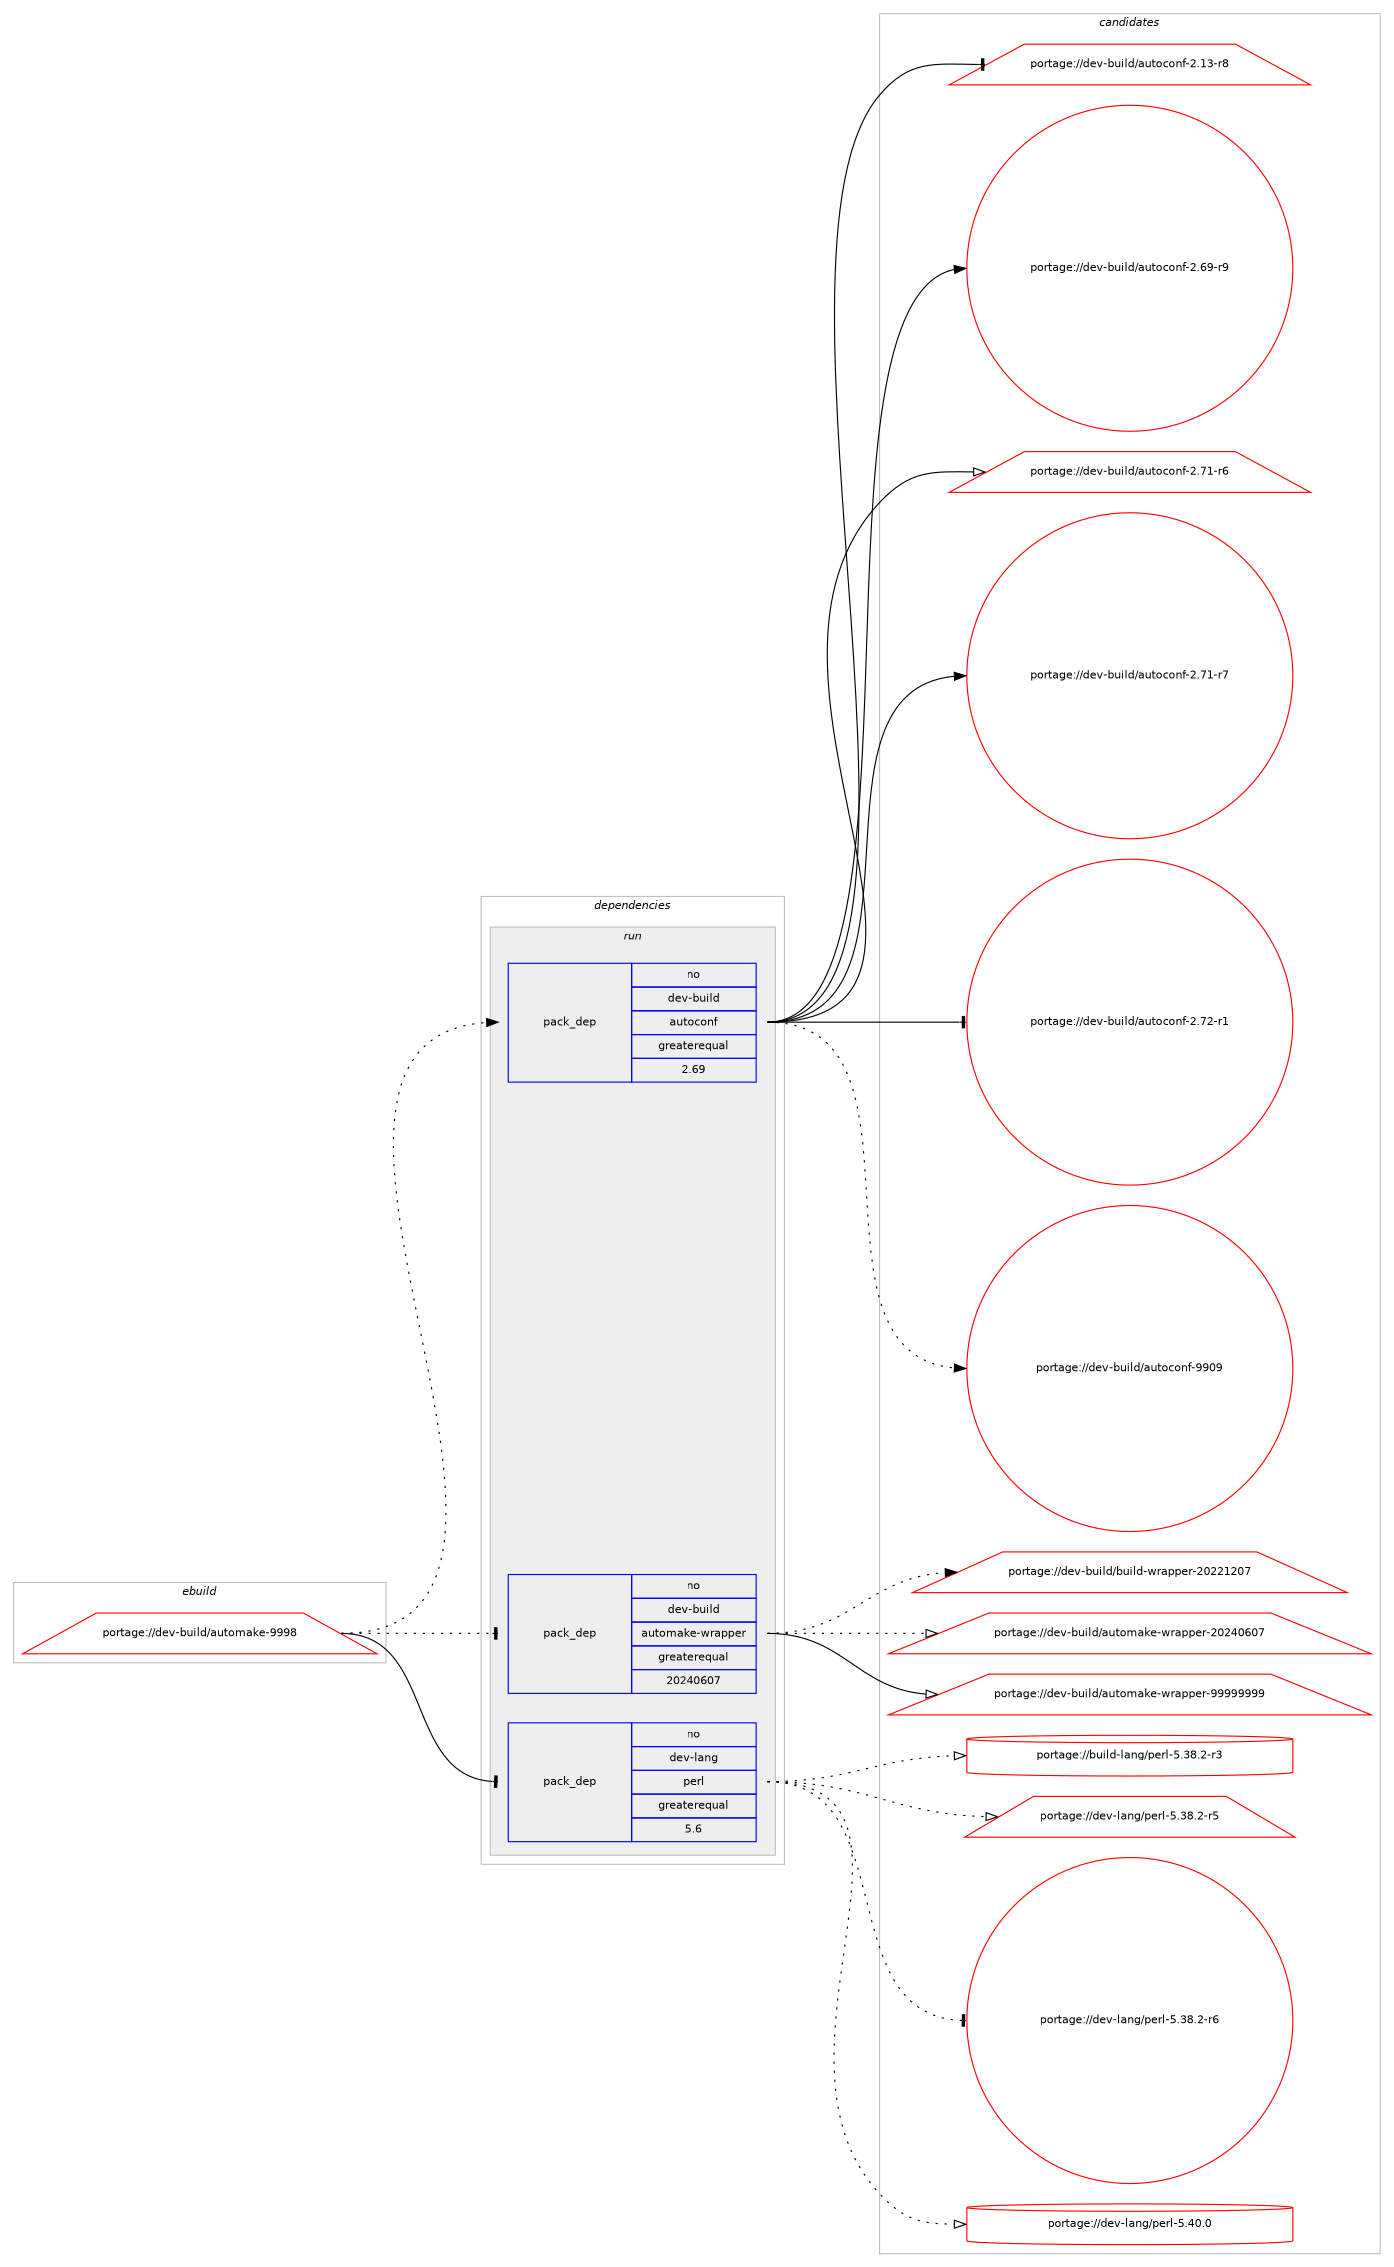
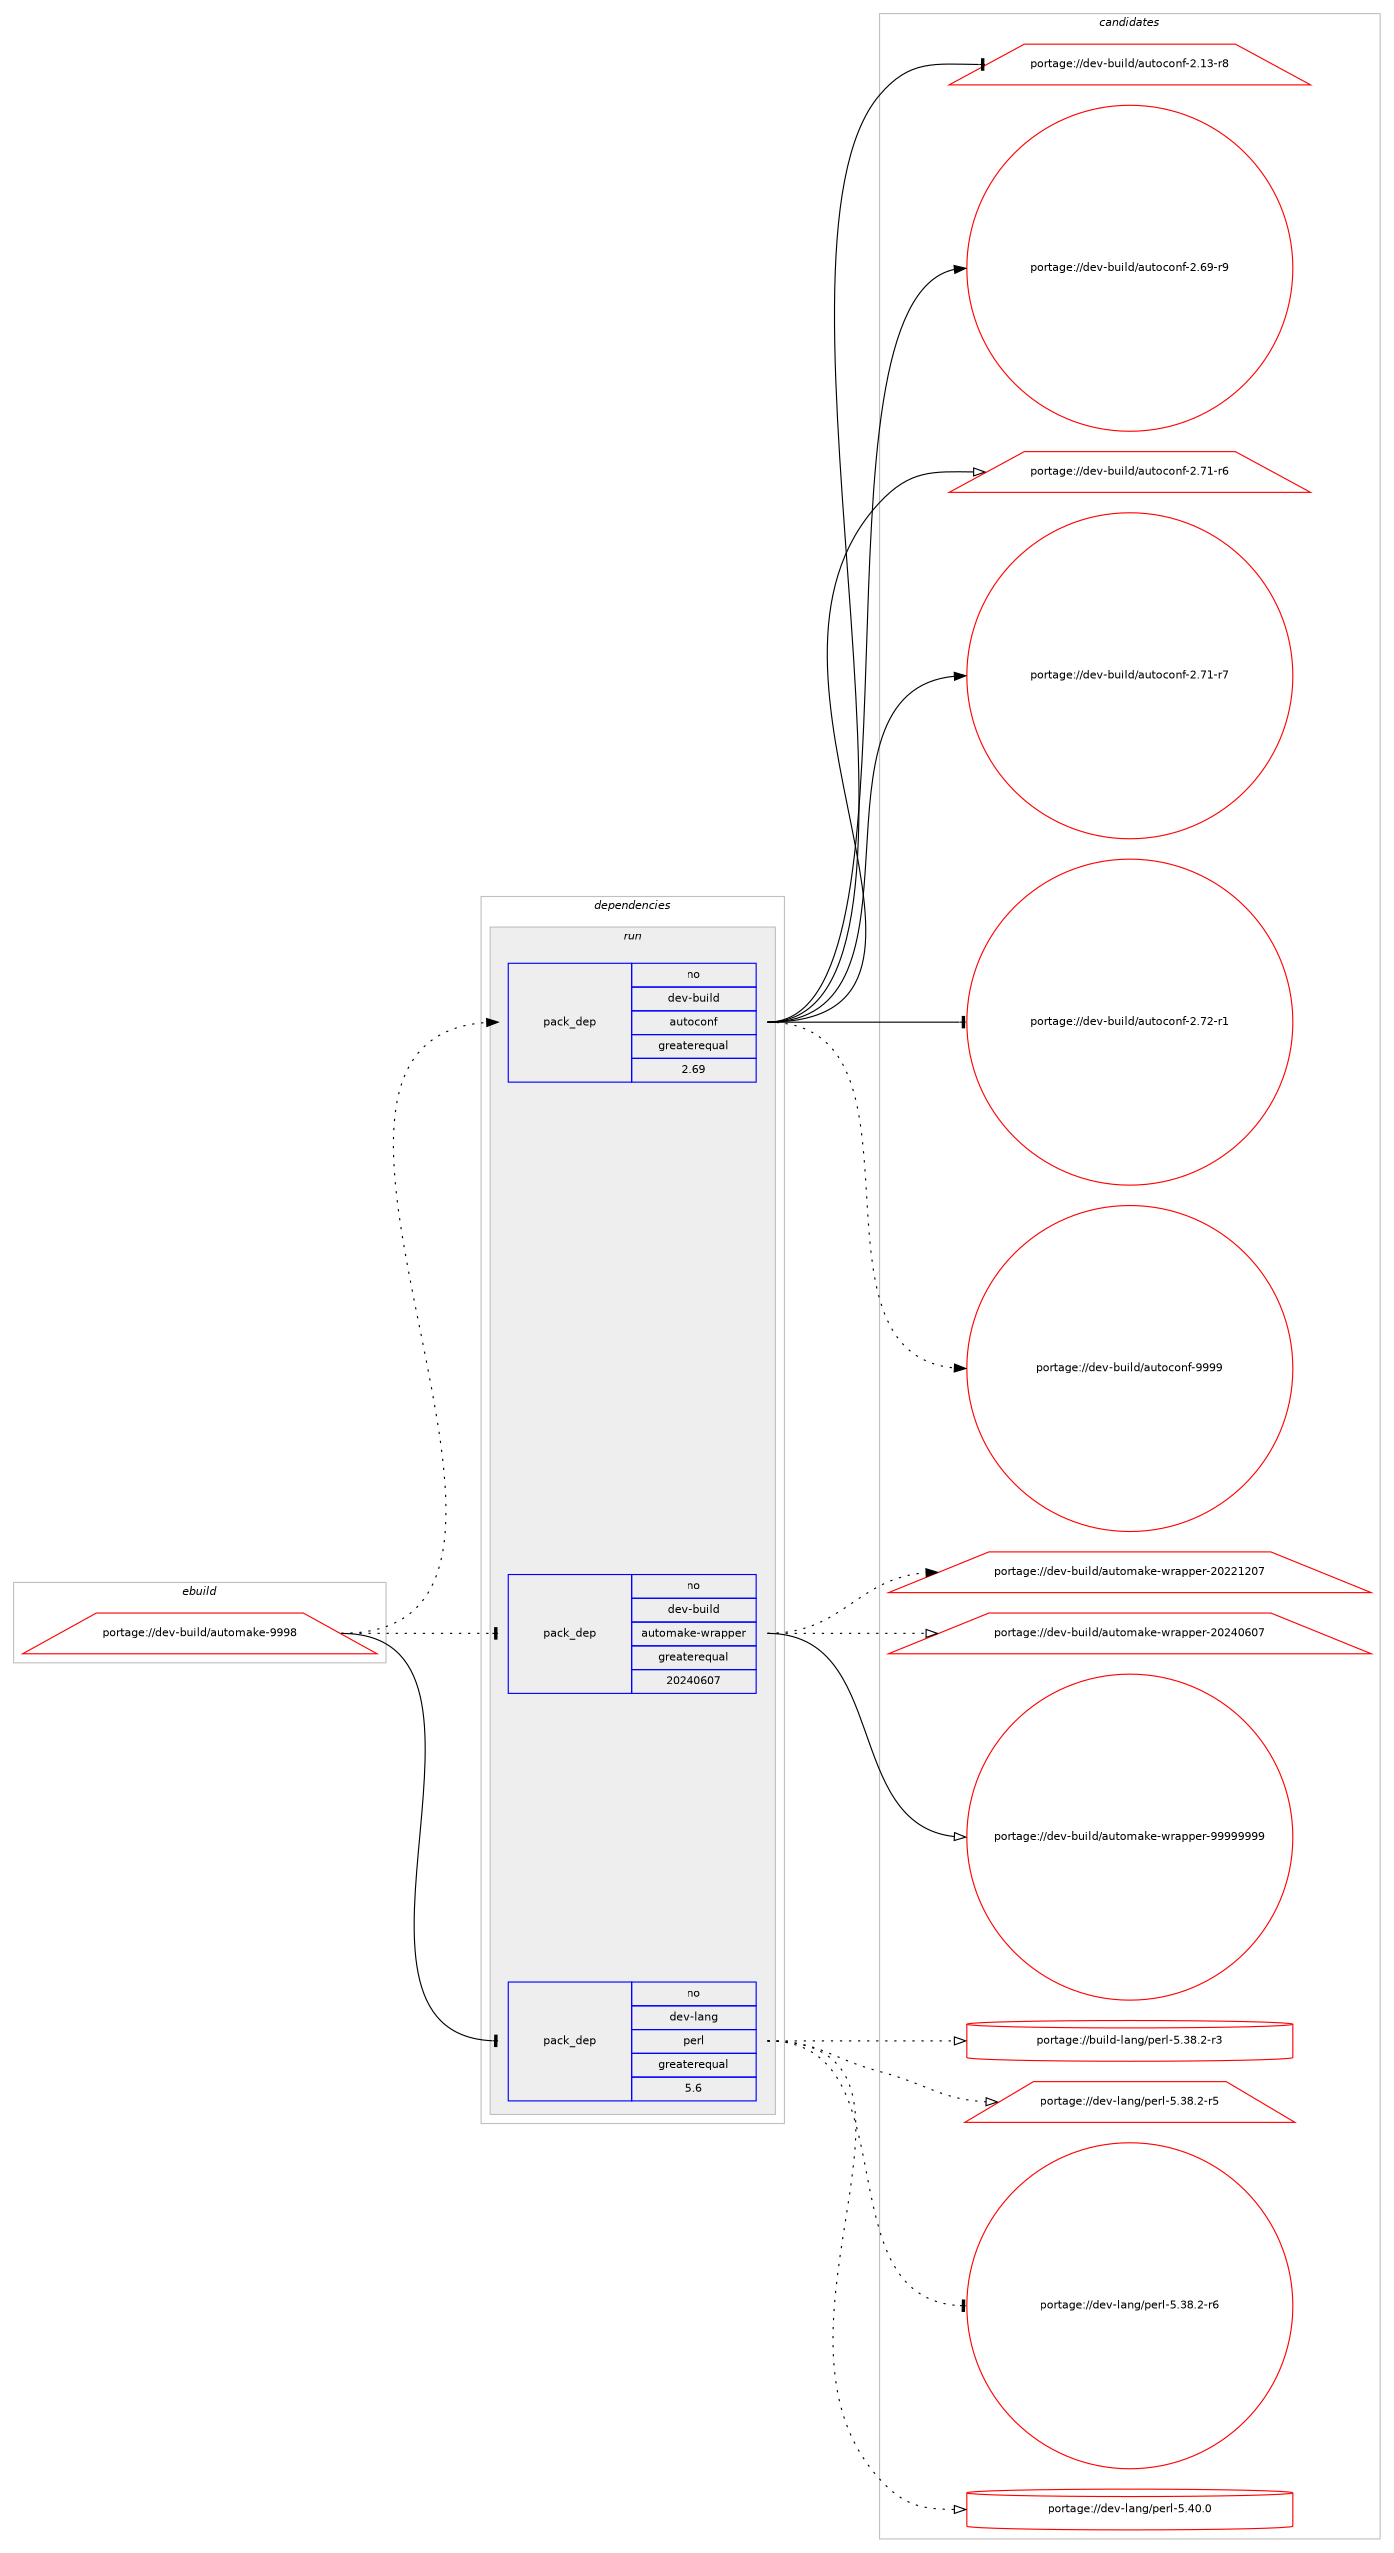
node "portage://dev-build/autoconf-9909": label "portage://dev-build/autoconf-9909" -> "portage://dev-build/autoconf-9999"
node "portage://dev-build/build-wrapper-20221207": label "portage://dev-build/build-wrapper-20221207" -> "portage://dev-build/automake-wrapper-20221207"
node "portage://dev-build/automake-wrapper-99999999": shape trapezium -> circle
